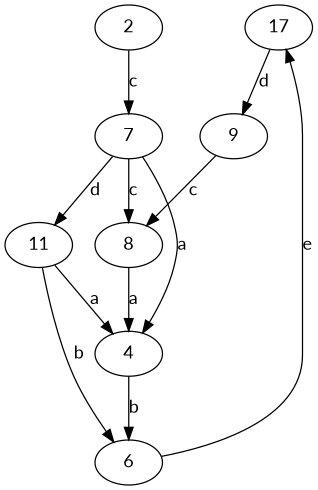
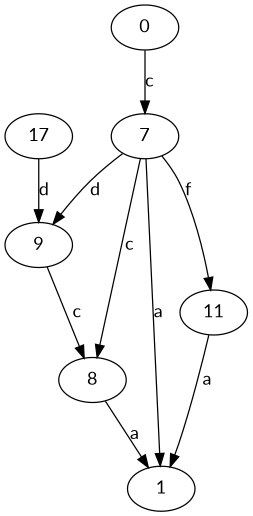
node "2": label "2" -> "0"
edge "7" -> "9": added, label "d"
edge "7" -> "11": label "d" -> "f"
node "4": label "4" -> "1"
node "6": removed
